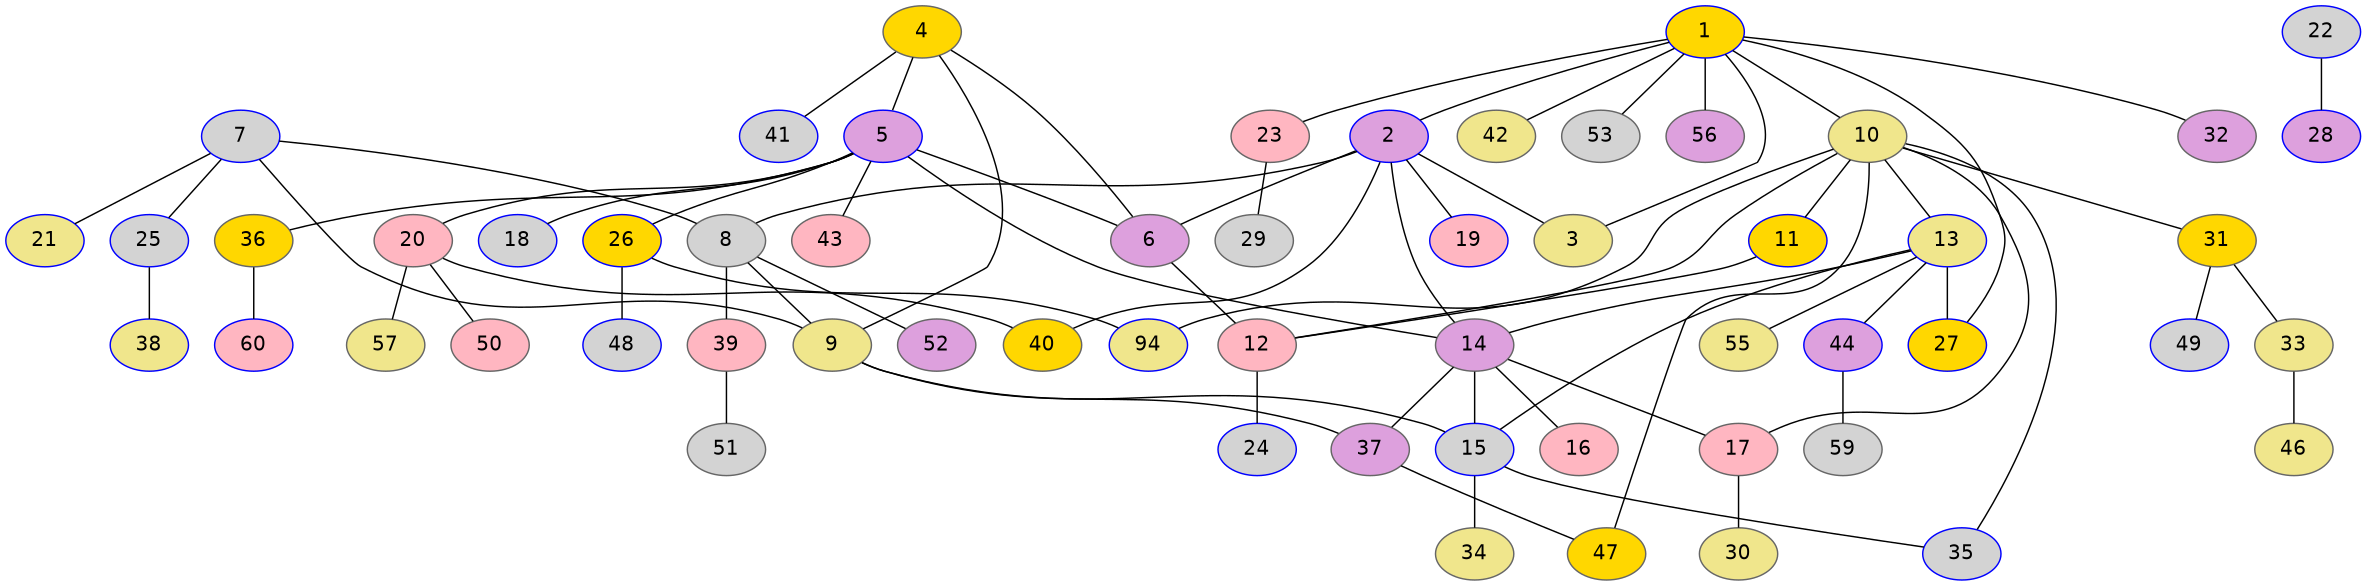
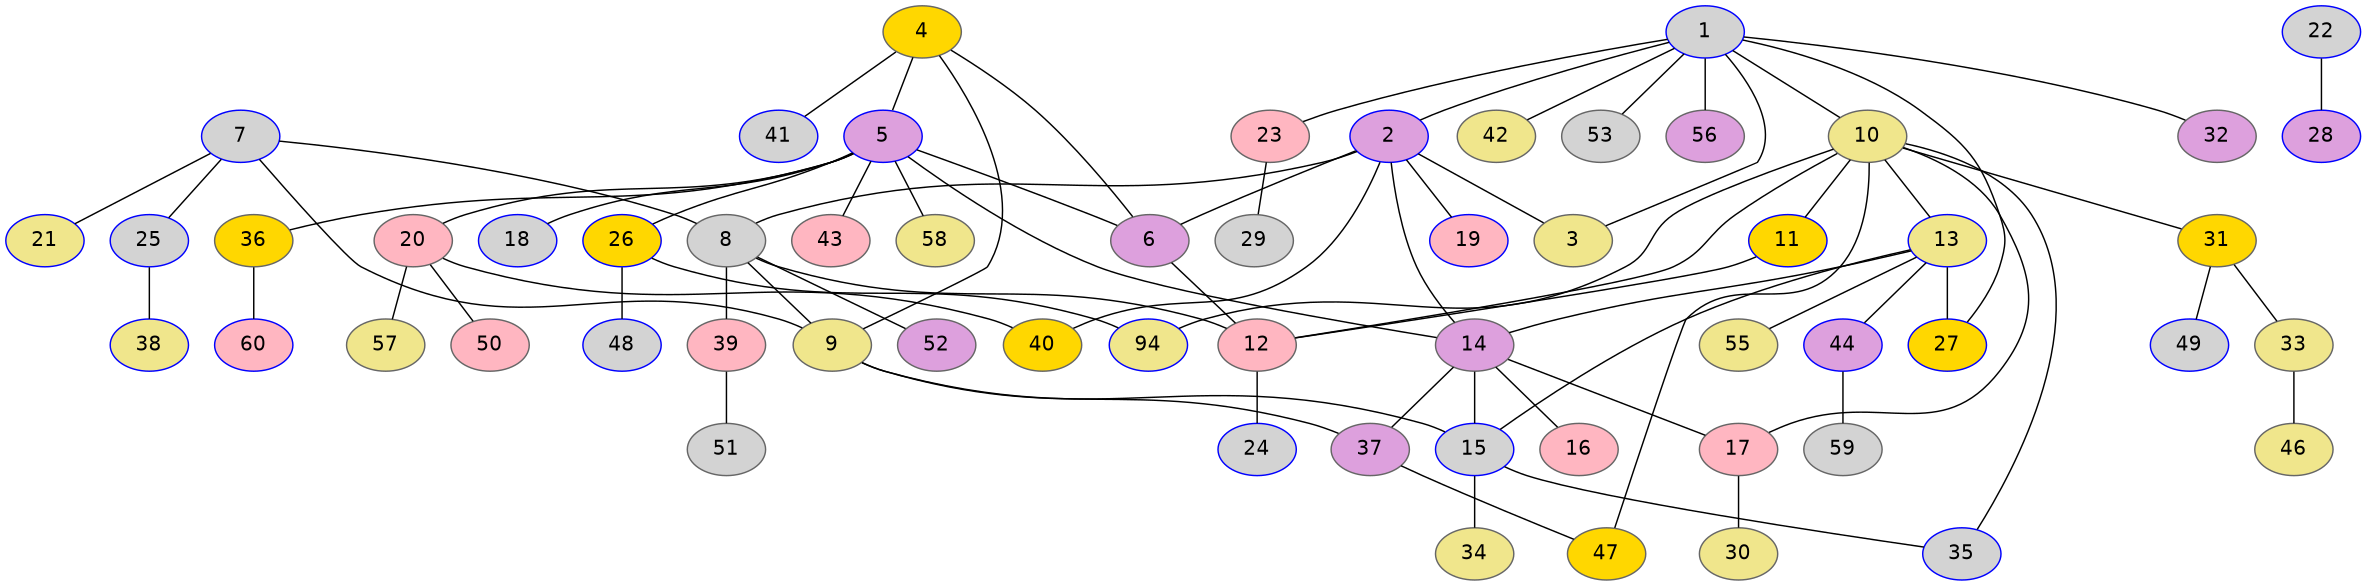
node "1": fillcolor gold -> lightgrey
node "58": added
edge "8" -- "12": added
